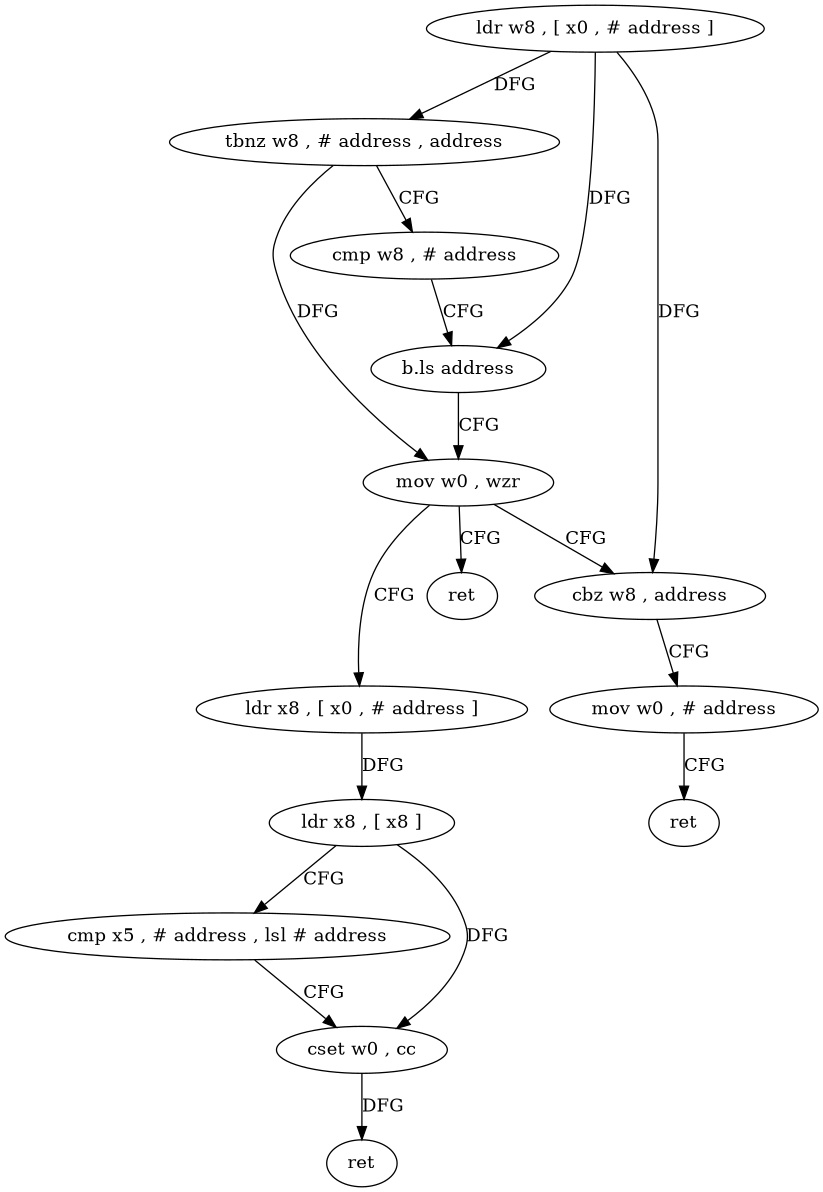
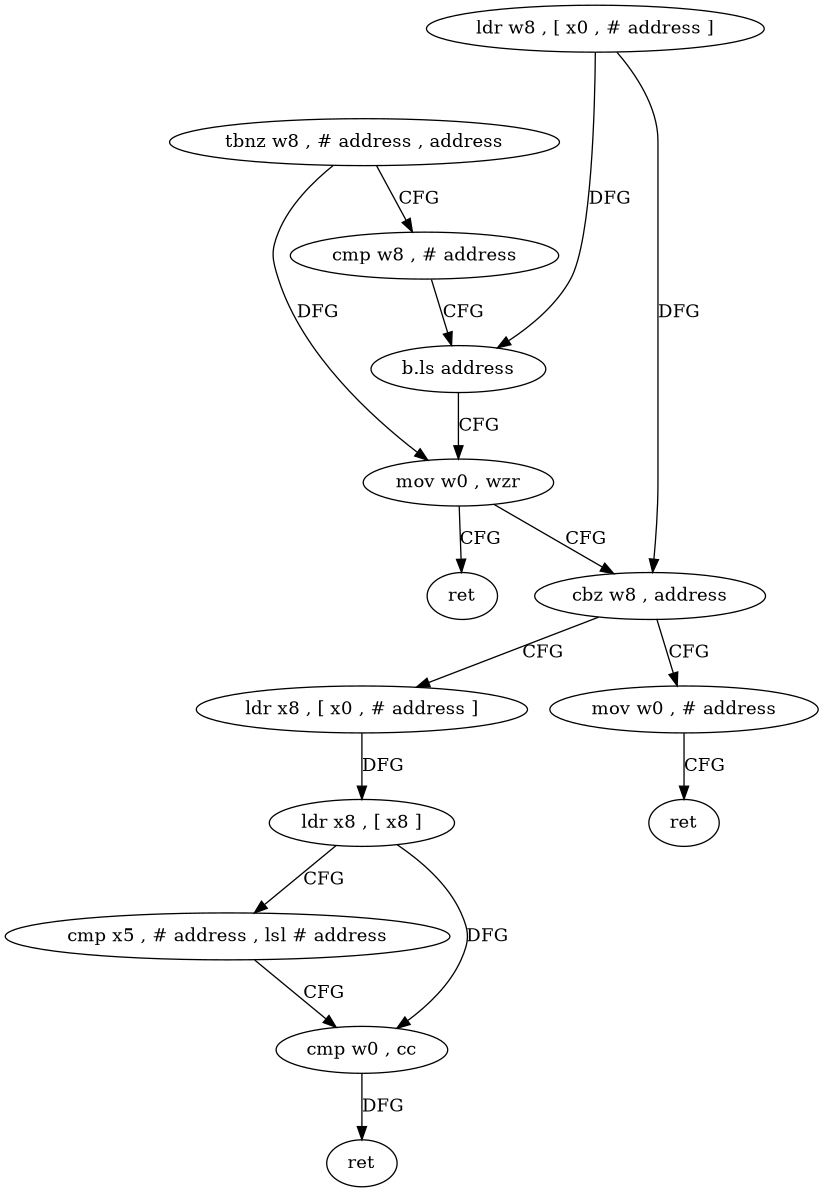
edge "ldr w8 , [ x0 , # address ]" -> "tbnz w8 , # address , address": removed, label "DFG"
edge "mov w0 , wzr" -> "ldr x8 , [ x0 , # address ]": now "cbz w8 , address" -> "ldr x8 , [ x0 , # address ]"
node "cset w0 , cc": label "cset w0 , cc" -> "cmp w0 , cc"
